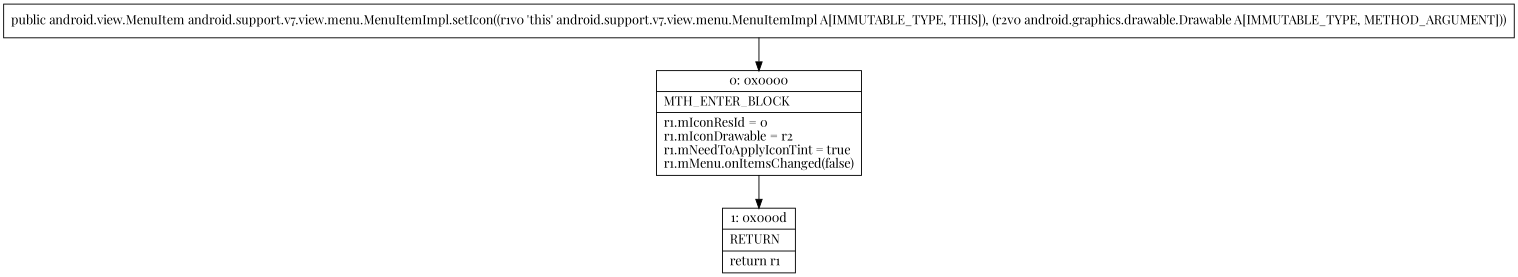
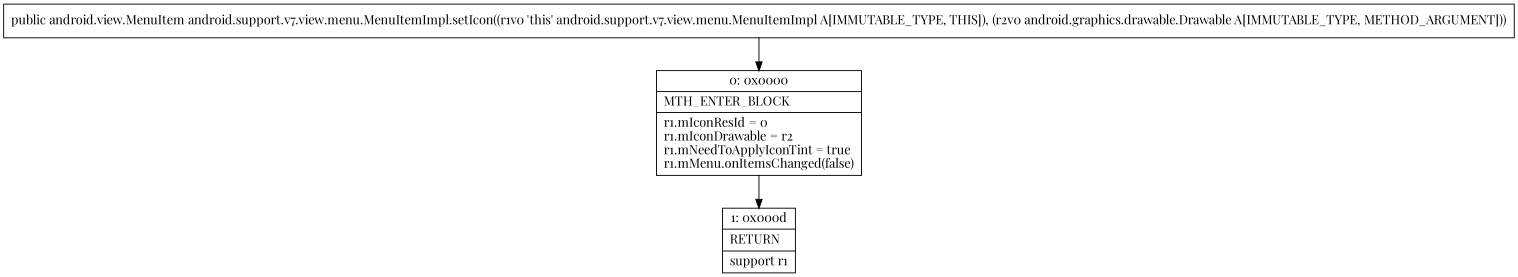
node "1: 0x000d": text "return r1" -> "support r1"
